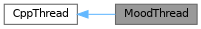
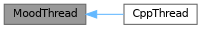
edge "MoodThread" -> "CppThread": reversed
